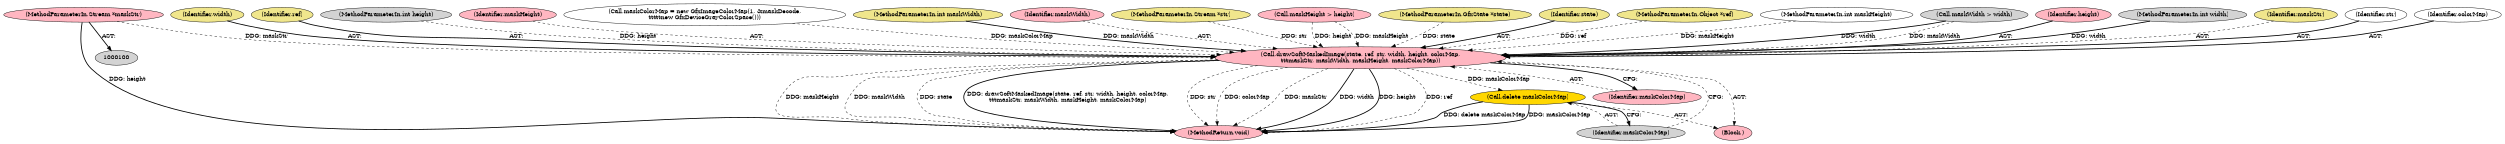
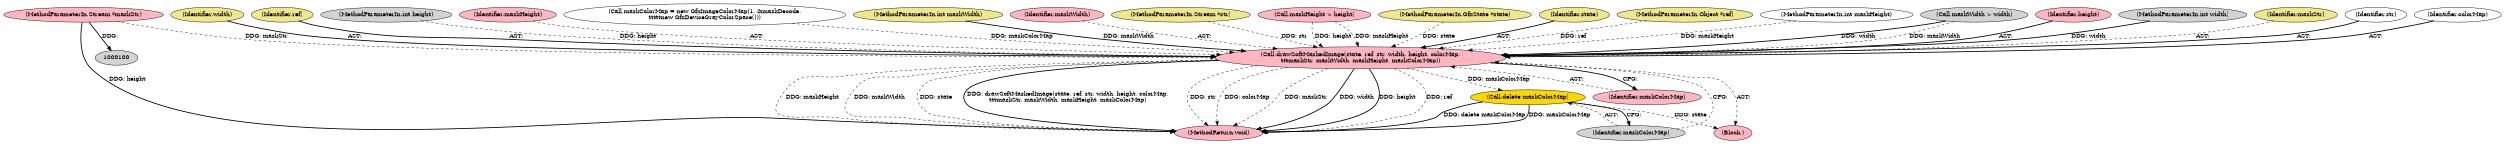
edge "(MethodParameterIn,Stream *maskStr)" -> "1000100": label "AST: " -> "DDG: "
edge "(Call,delete maskColorMap)" -> "(Block,)": label "AST: " -> "DDG: state"
